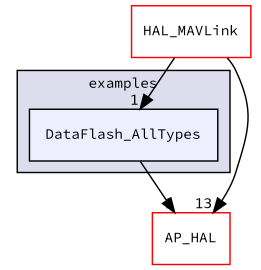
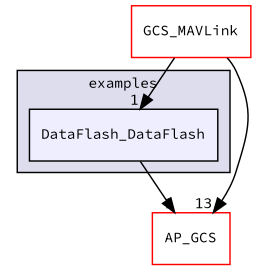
node "HAL_MAVLink": label "HAL_MAVLink" -> "GCS_MAVLink"
node "DataFlash_AllTypes": label "DataFlash_AllTypes" -> "DataFlash_DataFlash"
node "AP_HAL": label "AP_HAL" -> "AP_GCS"
